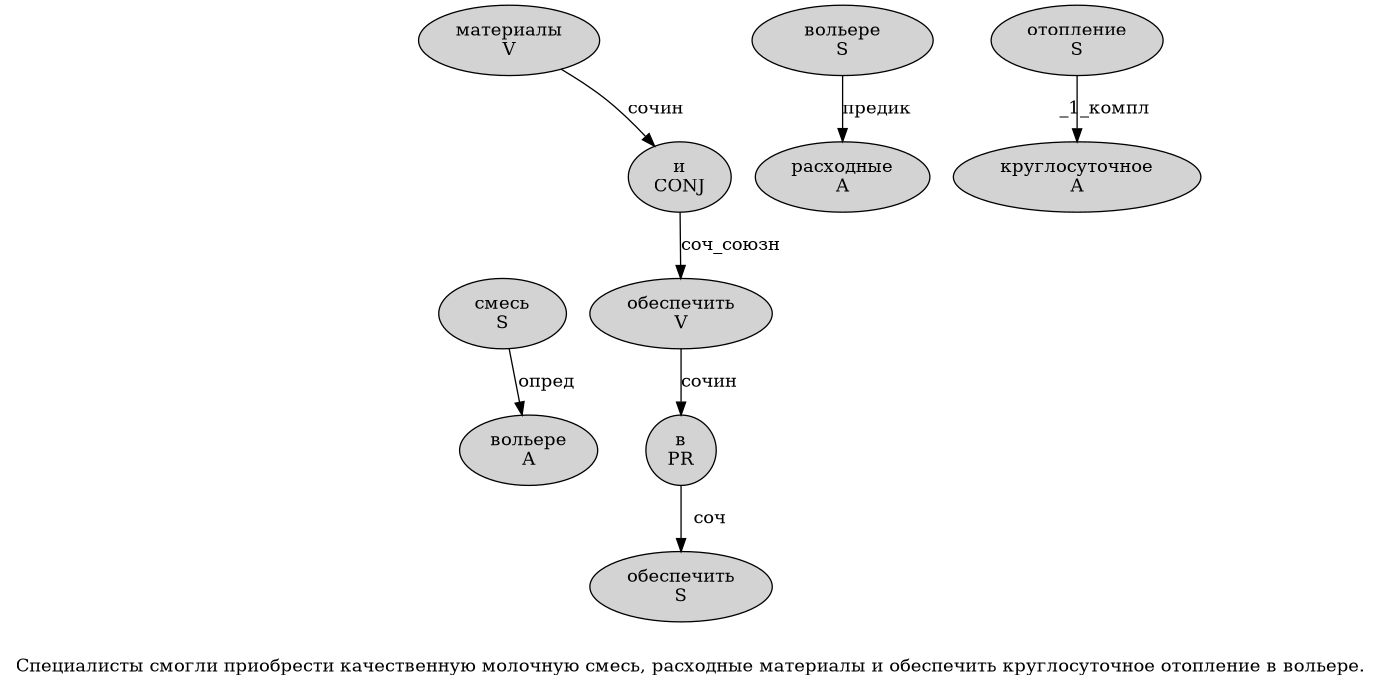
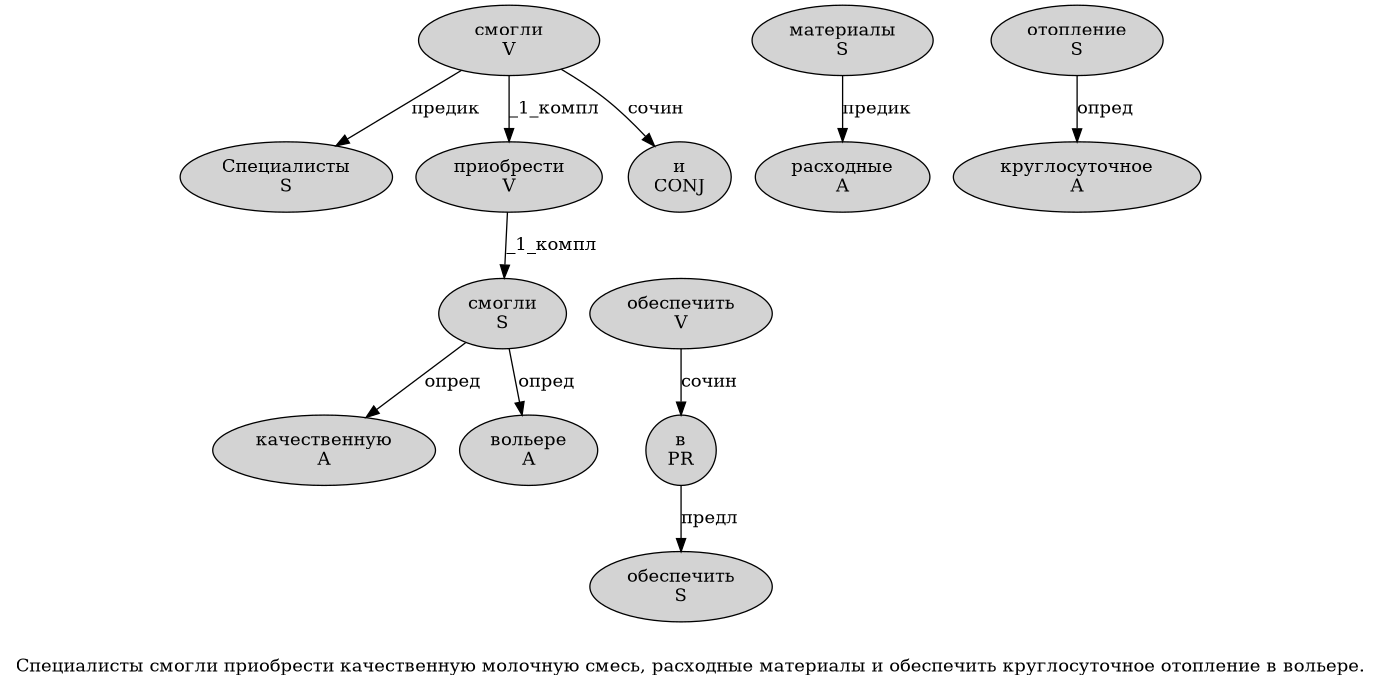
node "материалы V": label "материалы V" -> "смогли V"
node "вольере S": label "вольере S" -> "материалы S"
edge "отопление S" -> "круглосуточное A": label "_1_компл" -> "опред"
node "Специалисты S": added
node "приобрести V": added
edge "и CONJ" -> "обеспечить V": removed, label "соч_союзн"
node "смесь S": label "смесь S" -> "смогли S"
node "качественную A": added
edge "в PR" -> "обеспечить S": label "соч" -> "предл"
